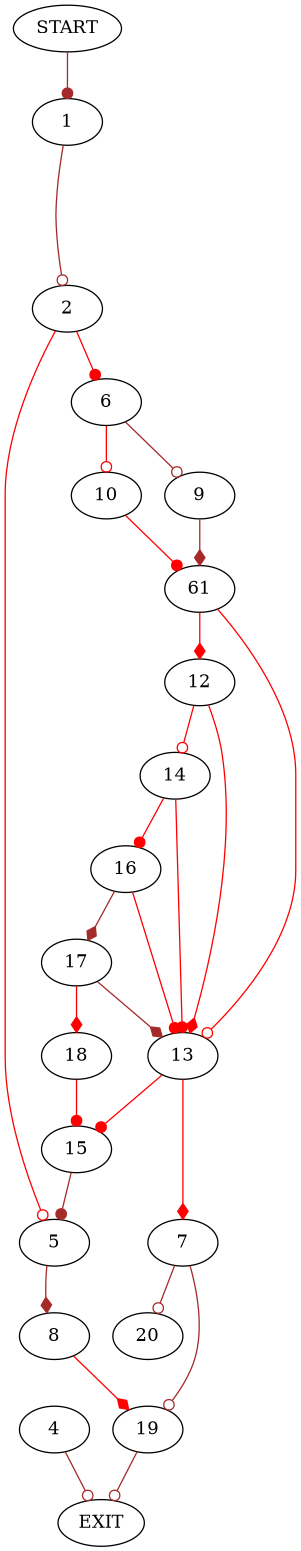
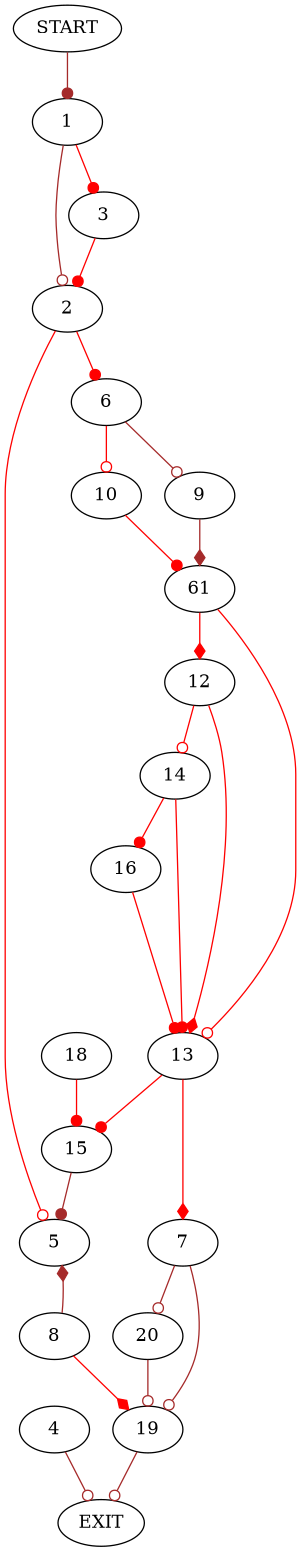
node "3": added
node "17": removed
edge "5" -> "8": reversed
edge "20" -> "19": added
